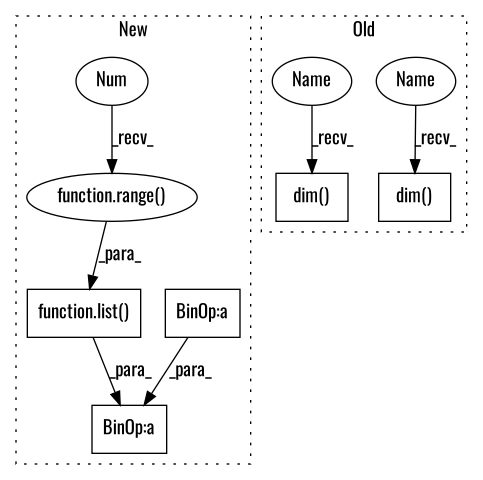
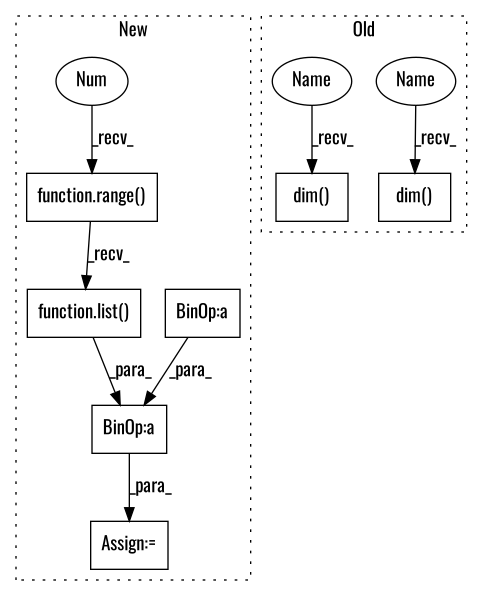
node "function.range()": shape ellipse -> box
edge "function.range()" -> "function.list()": label "_para_" -> "_recv_"
node "Assign:=": added
